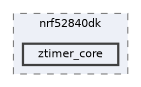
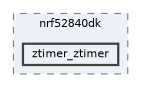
node "ztimer_core": label "ztimer_core" -> "ztimer_ztimer"
